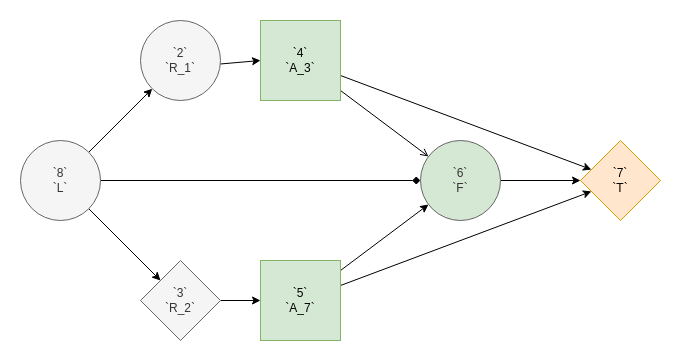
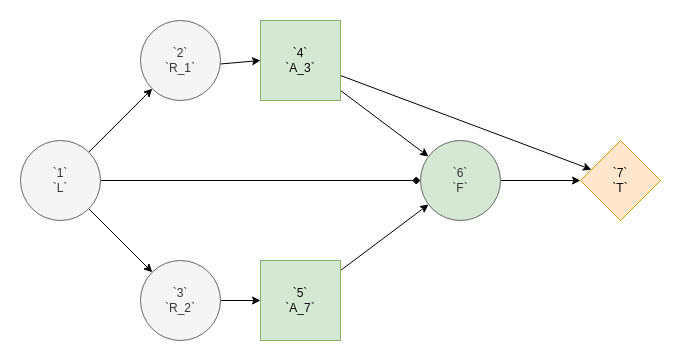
edge "`4` `A_3`" -> "`6` `F`": arrowhead open -> classic
node "`8` `L`": label "`8` `L`" -> "`1` `L`"
edge "`5` `A_7`" -> "`7` `T`": removed
node "`3` `R_2`": shape diamond -> ellipse
